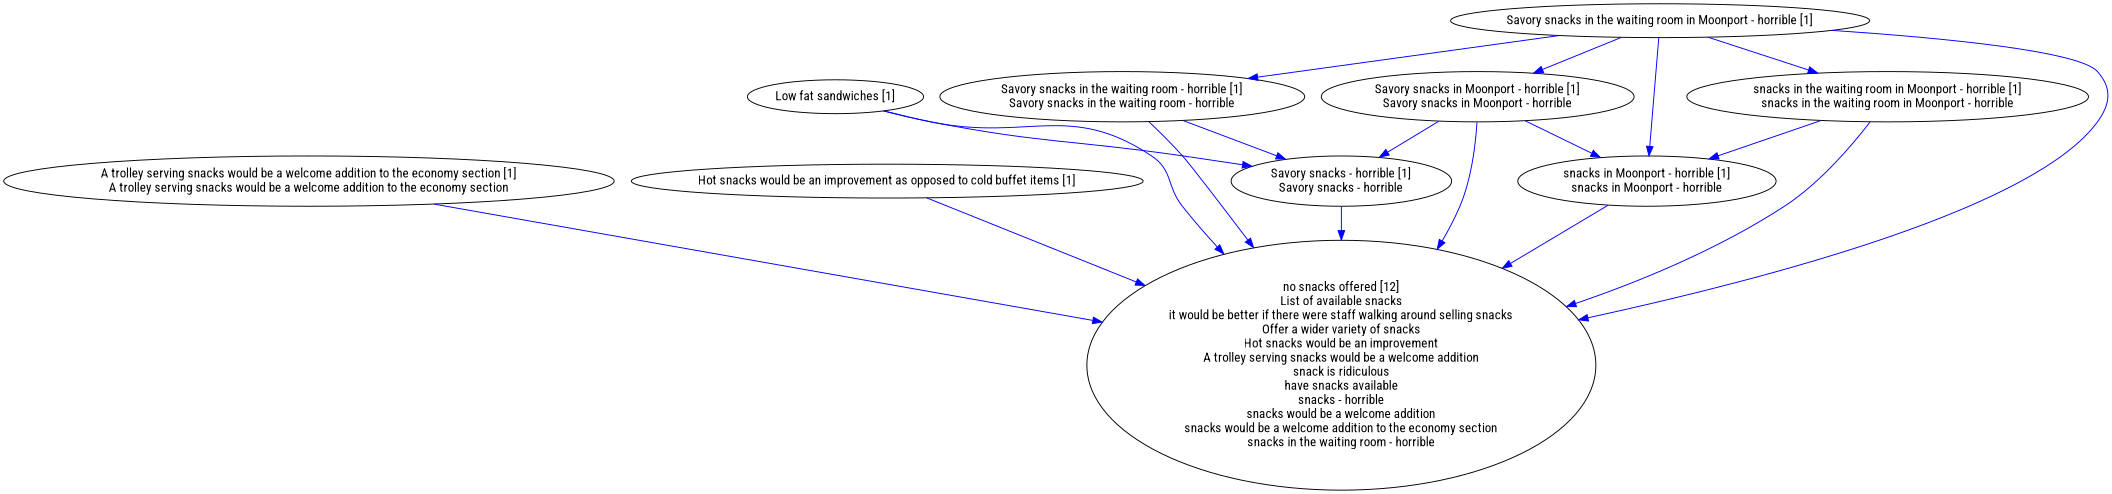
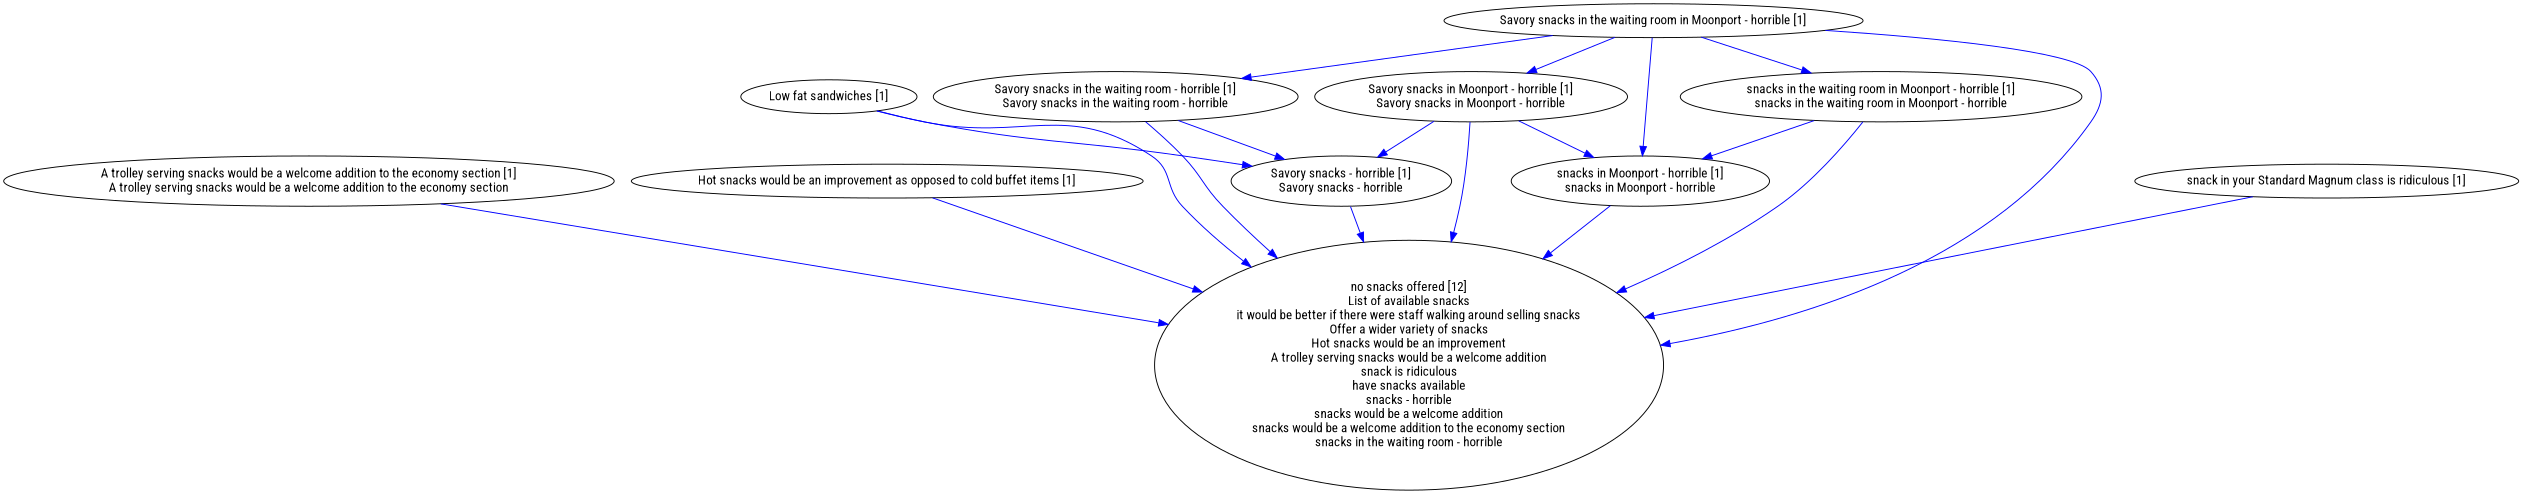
node "snack in your Standard Magnum class is ridiculous [1]": added
